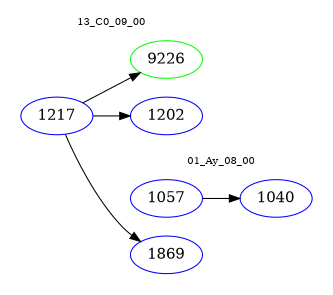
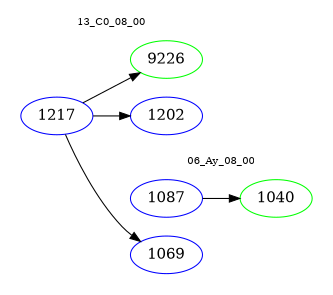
cluster "13_C0_09_00": label "13_C0_09_00" -> "13_C0_08_00"
cluster "01_Ay_08_00": label "01_Ay_08_00" -> "06_Ay_08_00"
node "1057": label "1057" -> "1087"
node "1040": color blue -> green
node "1869": label "1869" -> "1069"
